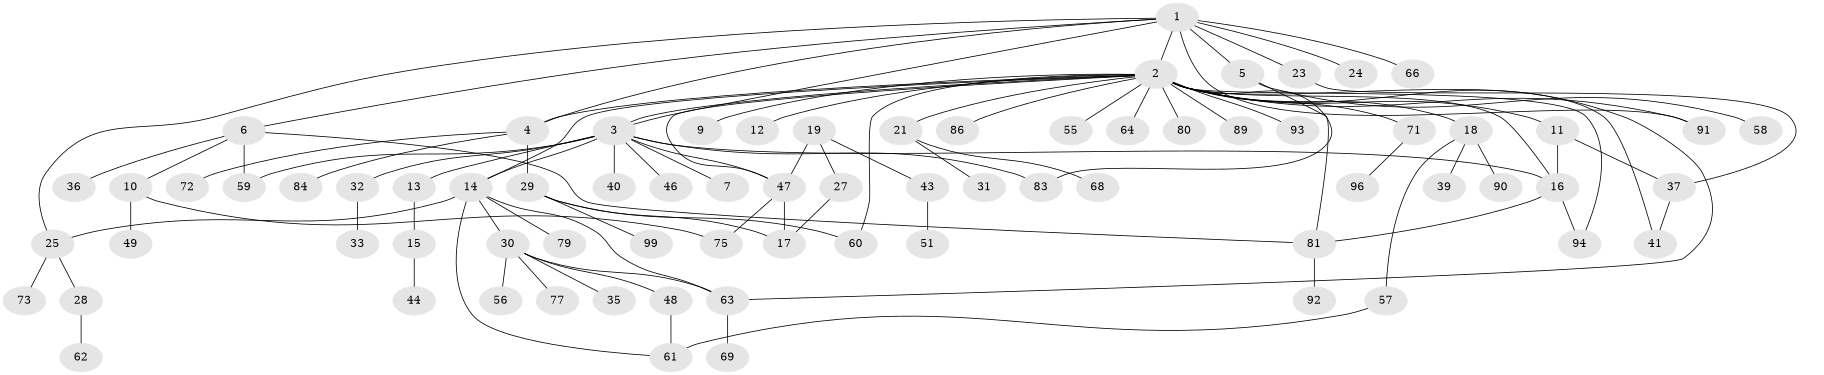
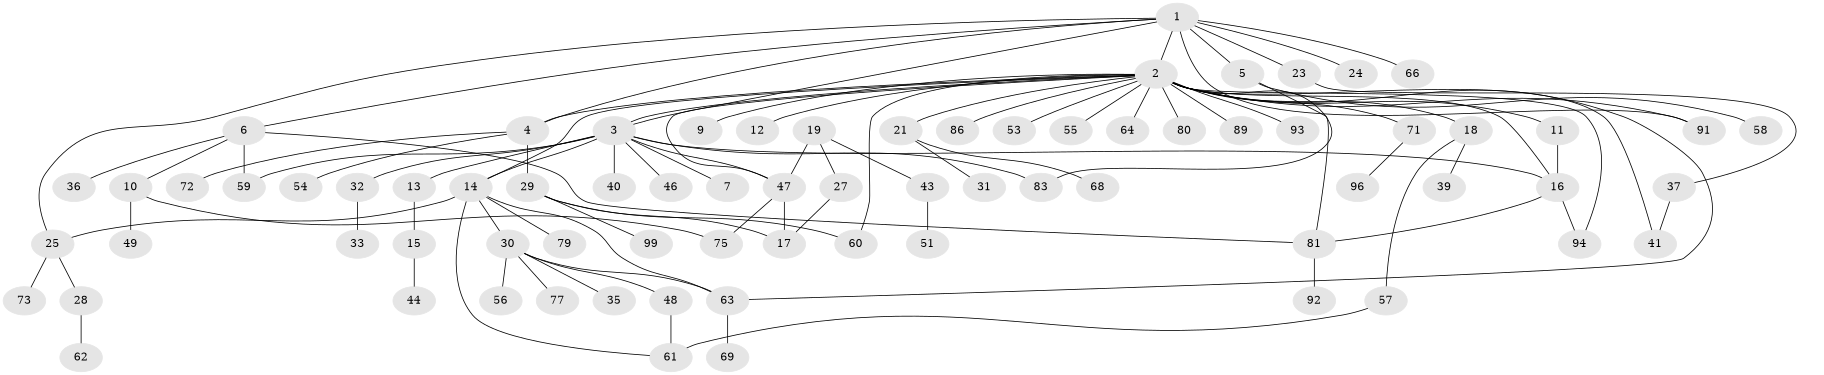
node "53": added
edge "11" -- "37": removed
node "84": label "84" -> "54"
node "90": removed
